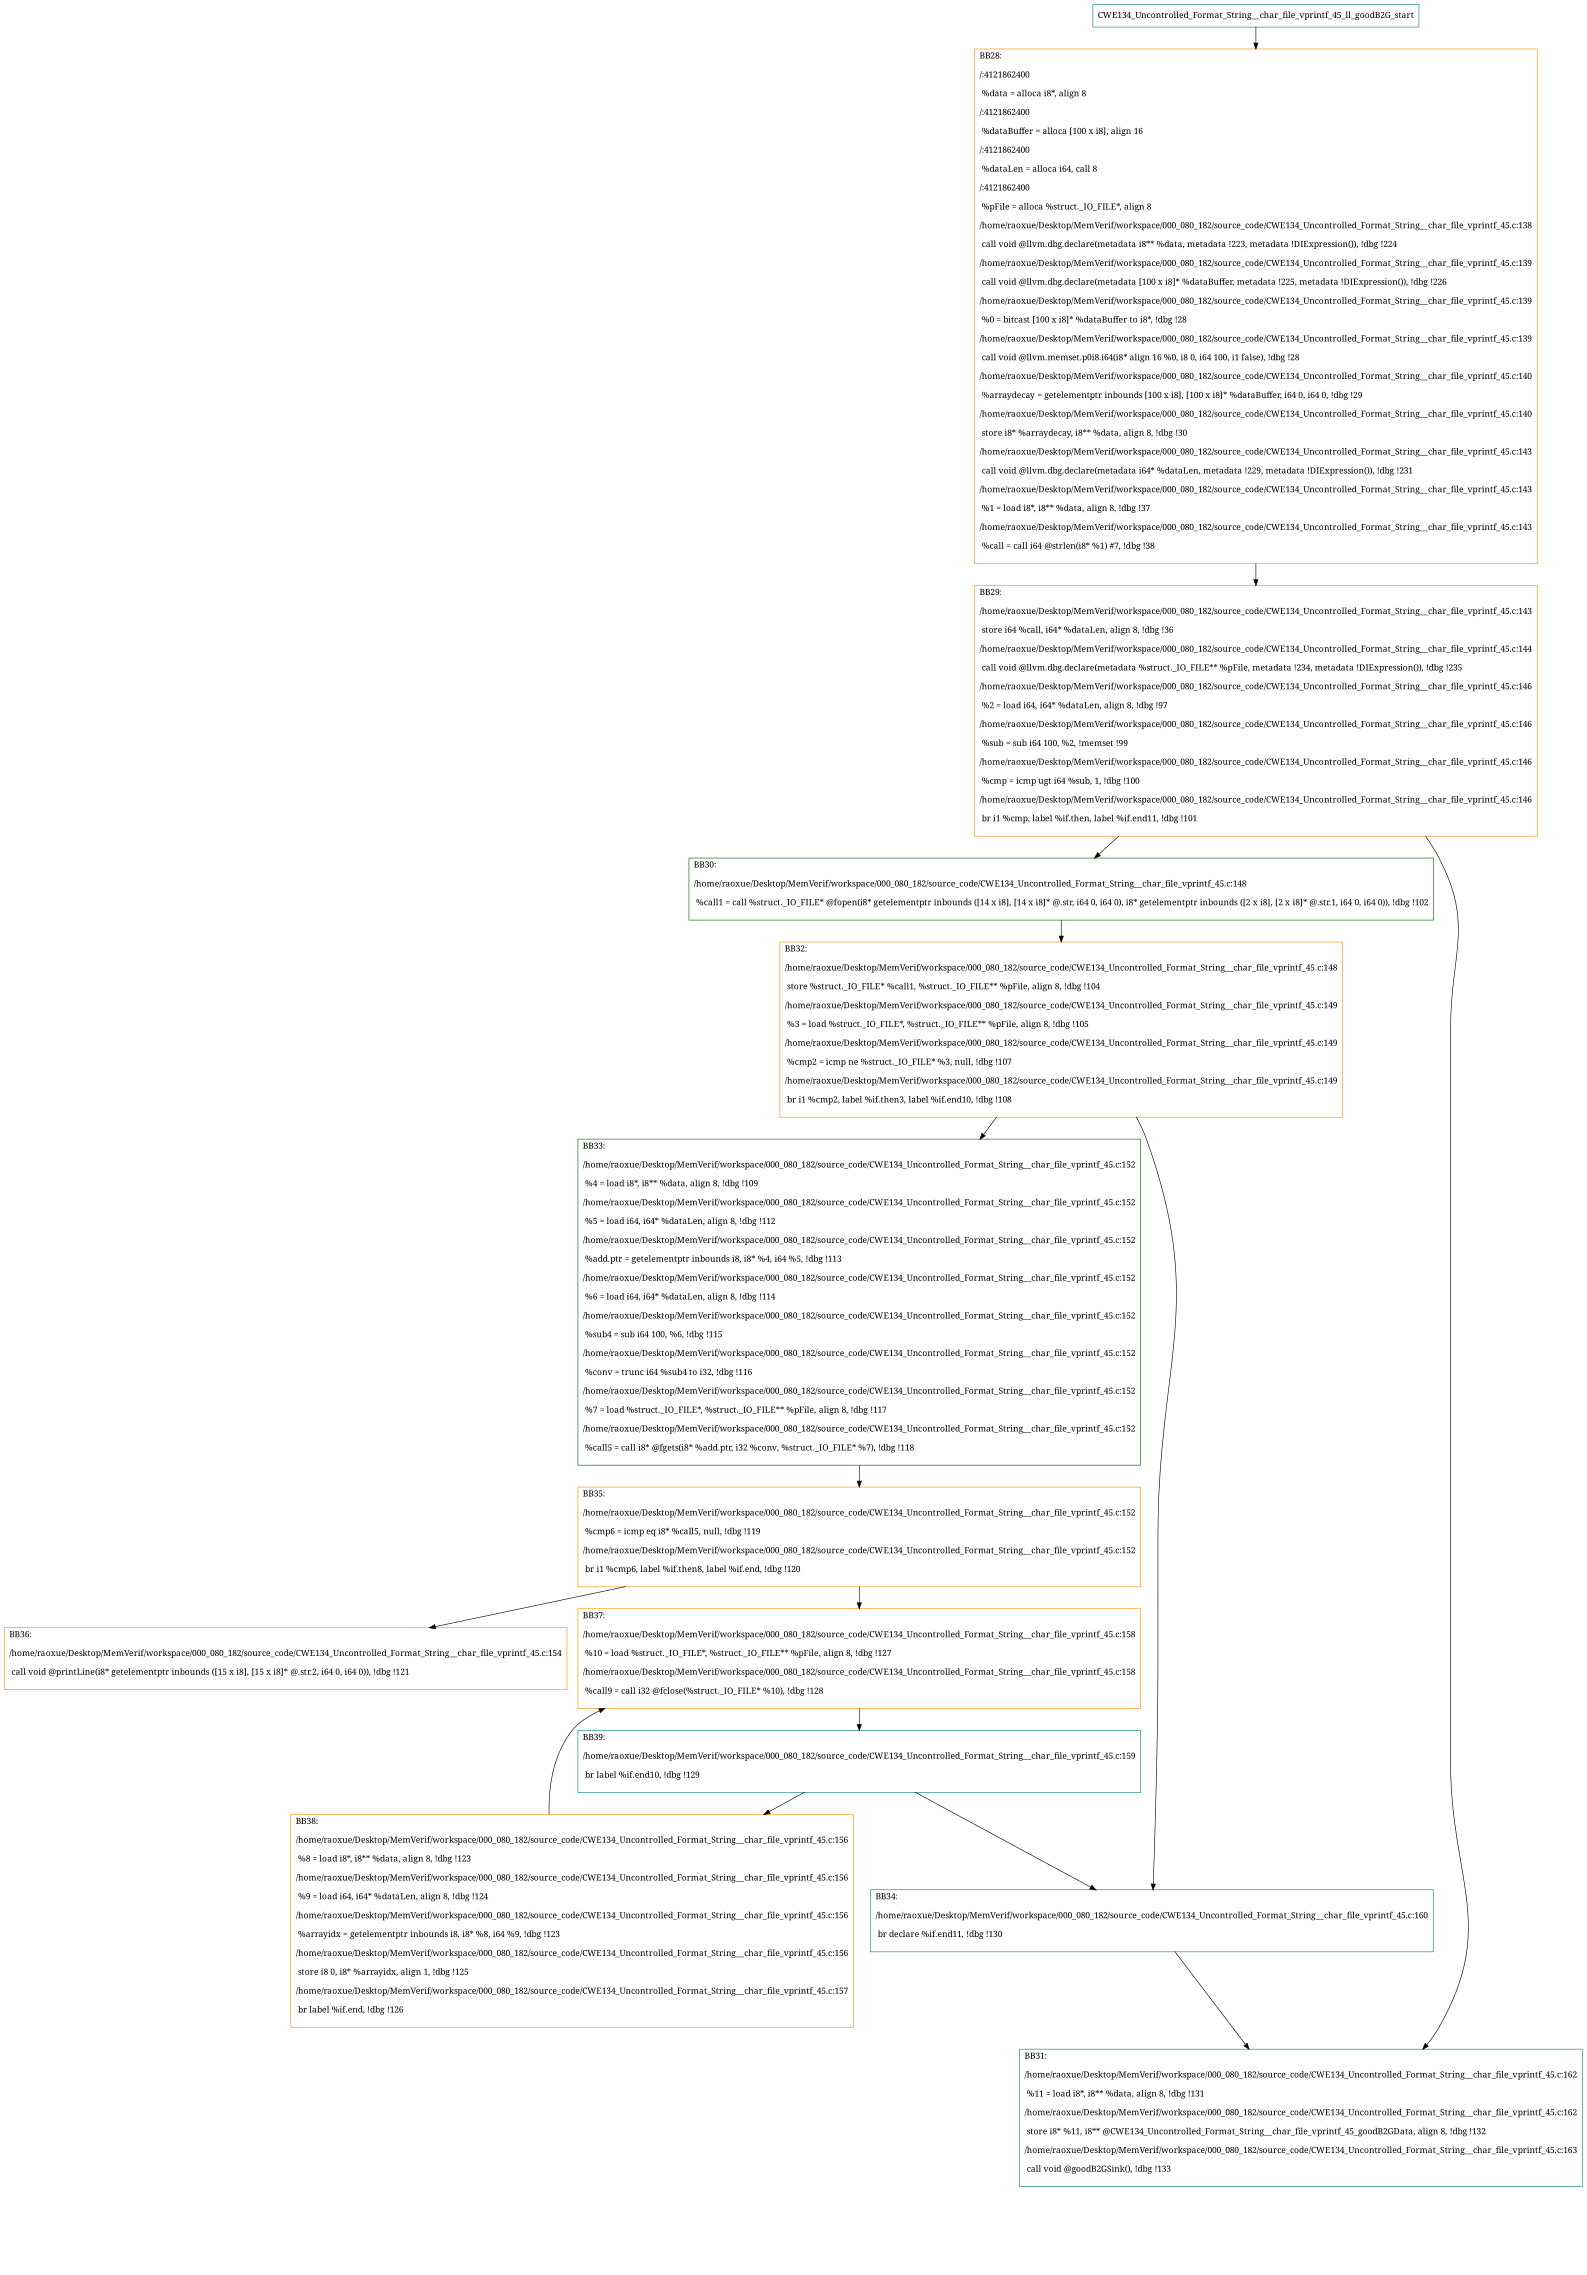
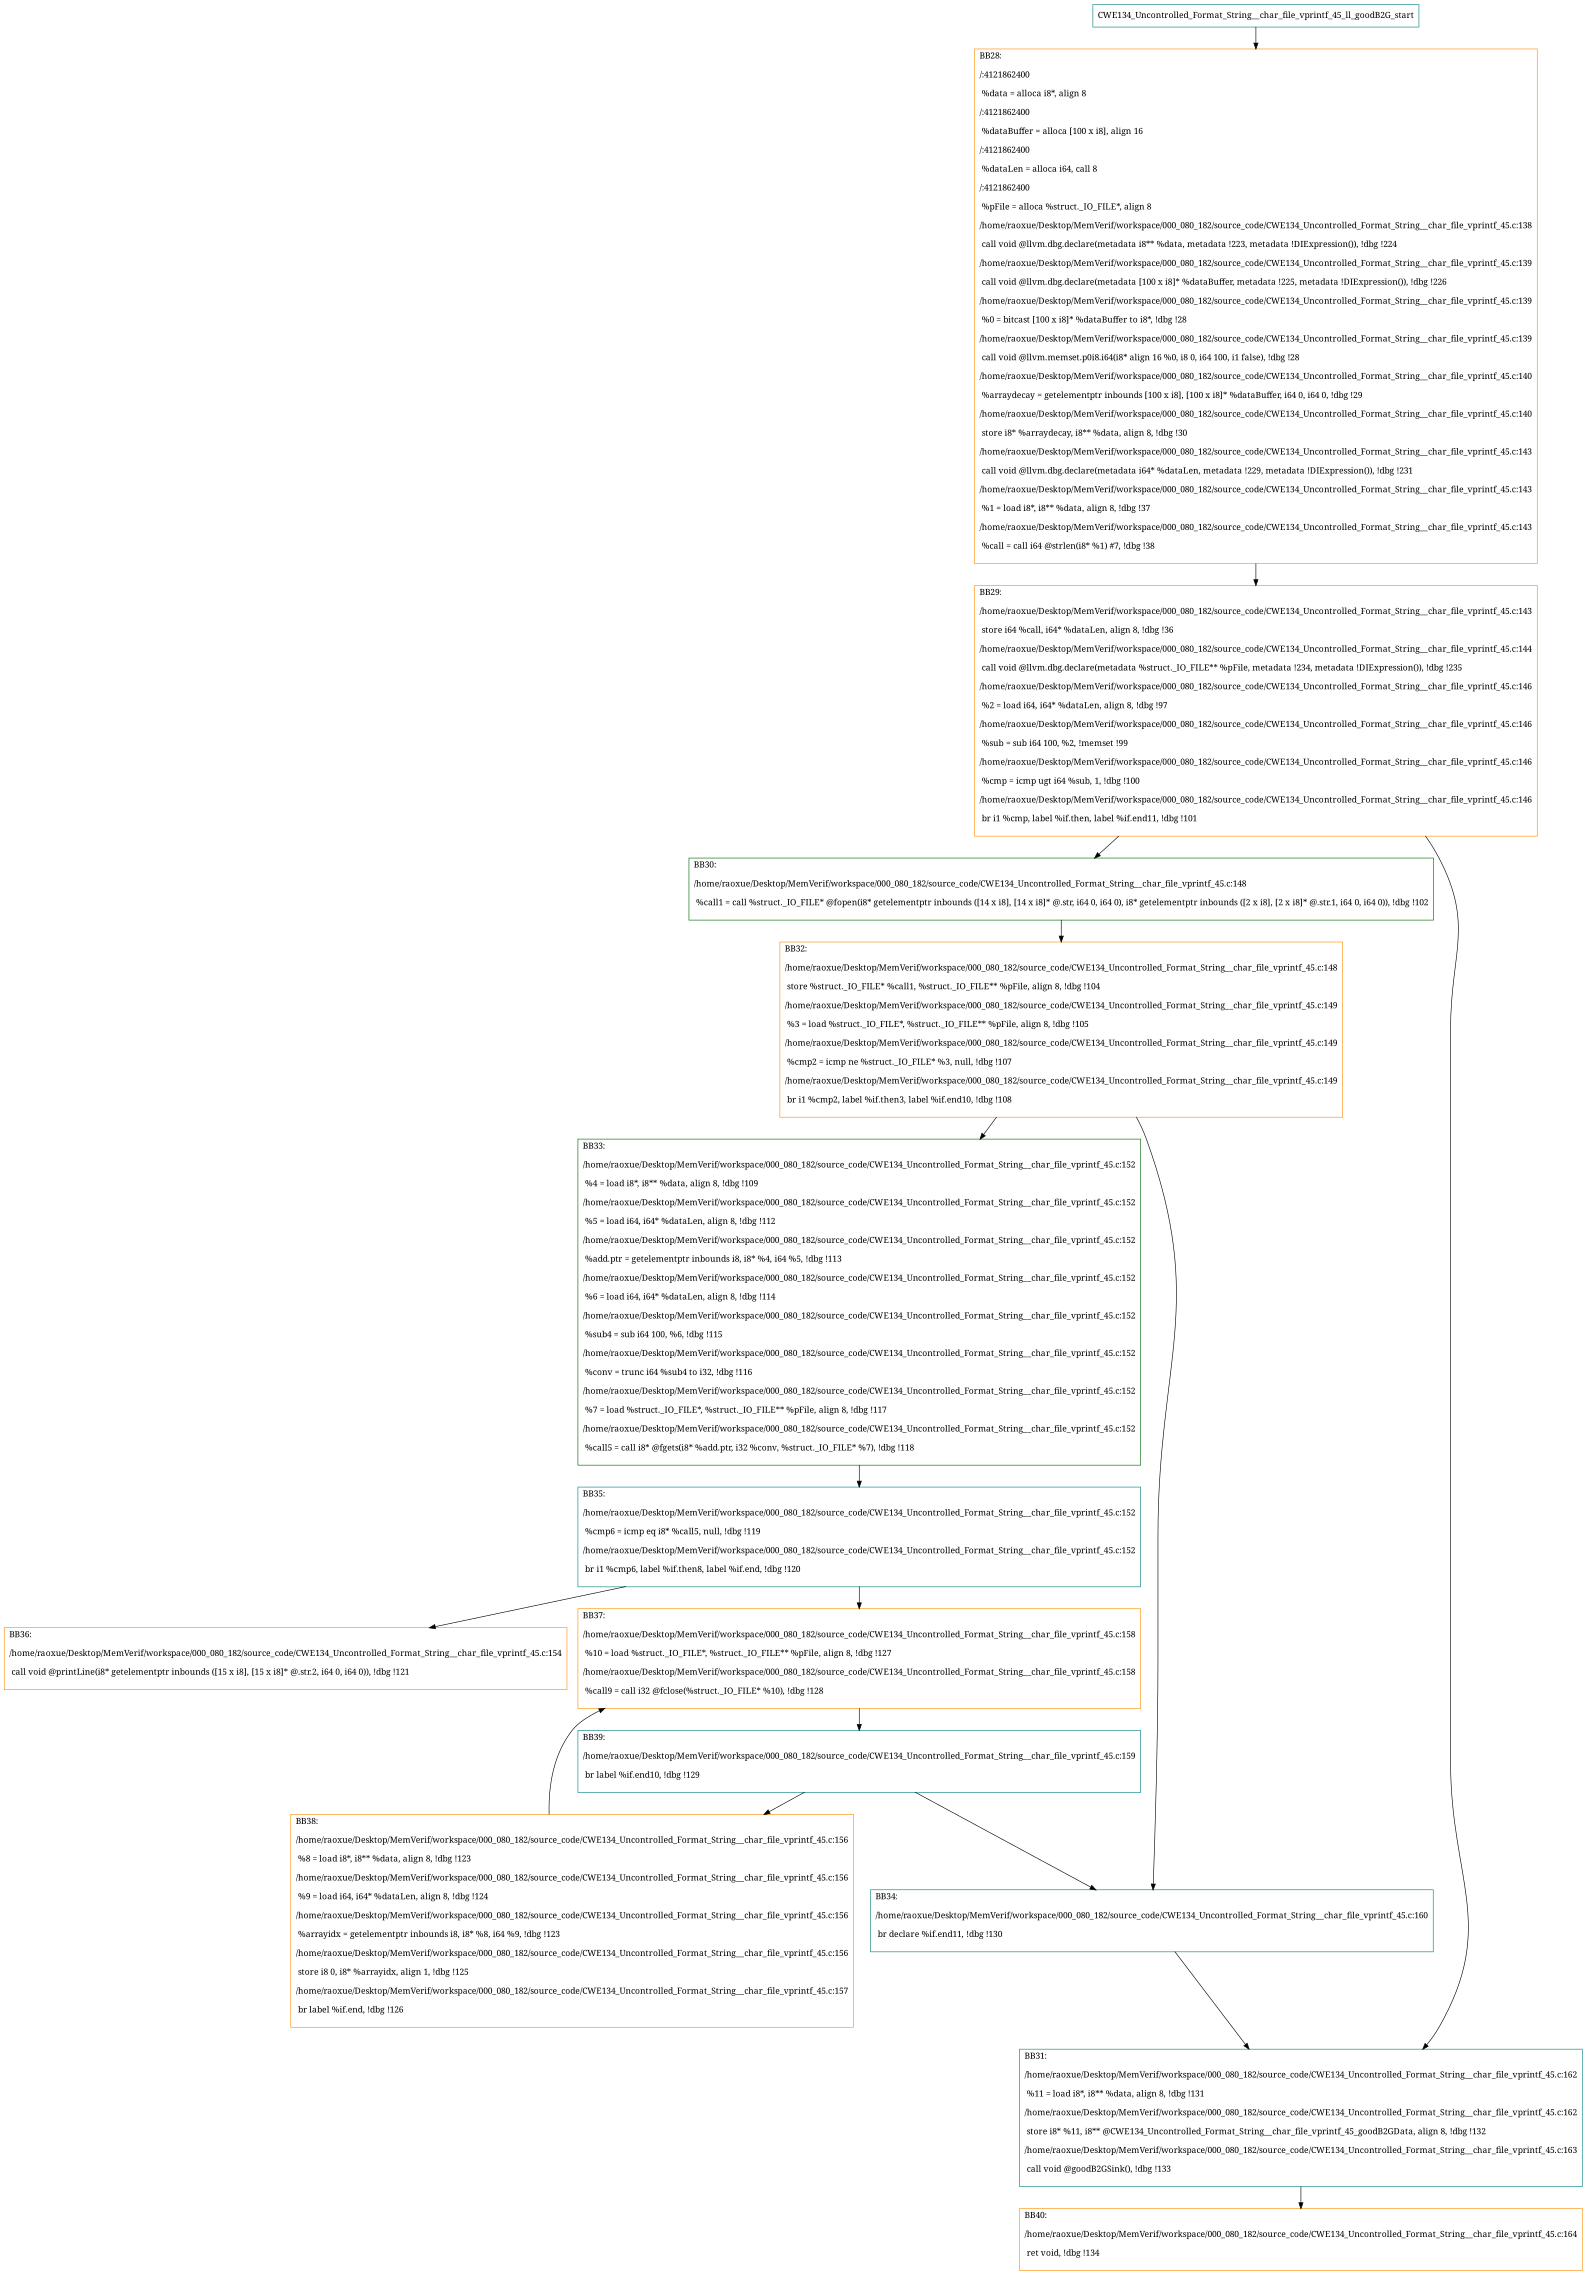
node "BB35:": color darkorange -> teal
node "BB40:": added
